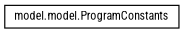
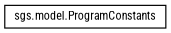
node "model.model.ProgramConstants": label "model.model.ProgramConstants" -> "sgs.model.ProgramConstants"
